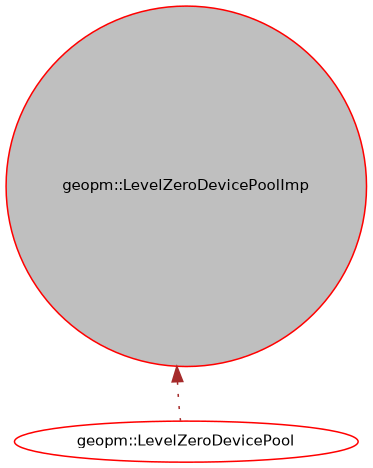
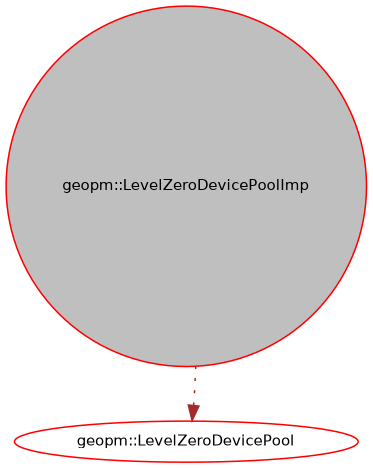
edge "geopm::LevelZeroDevicePool" -> "geopm::LevelZeroDevicePoolImp": reversed
